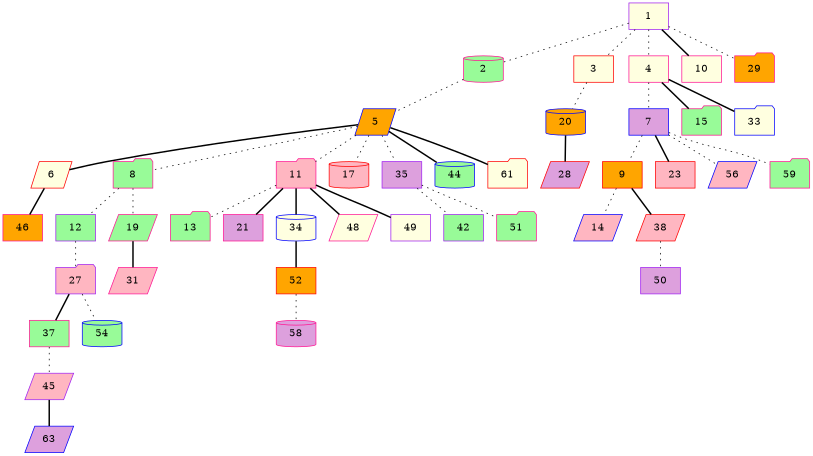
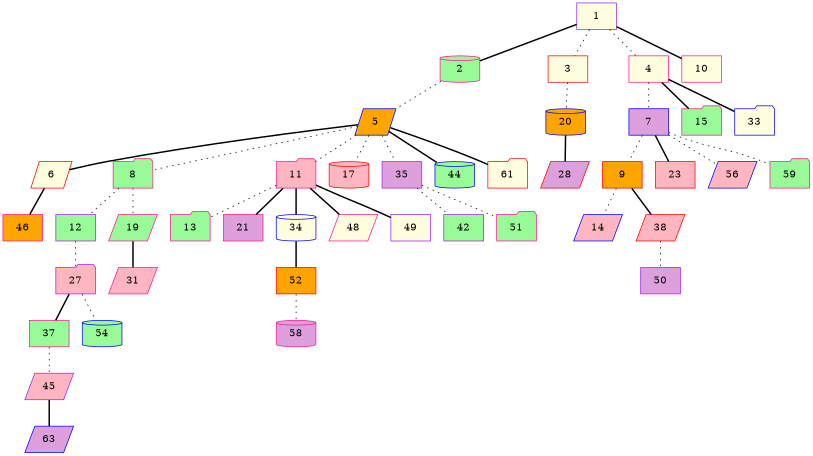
edge "1" -- "2": style dotted -> bold
node "29": removed
